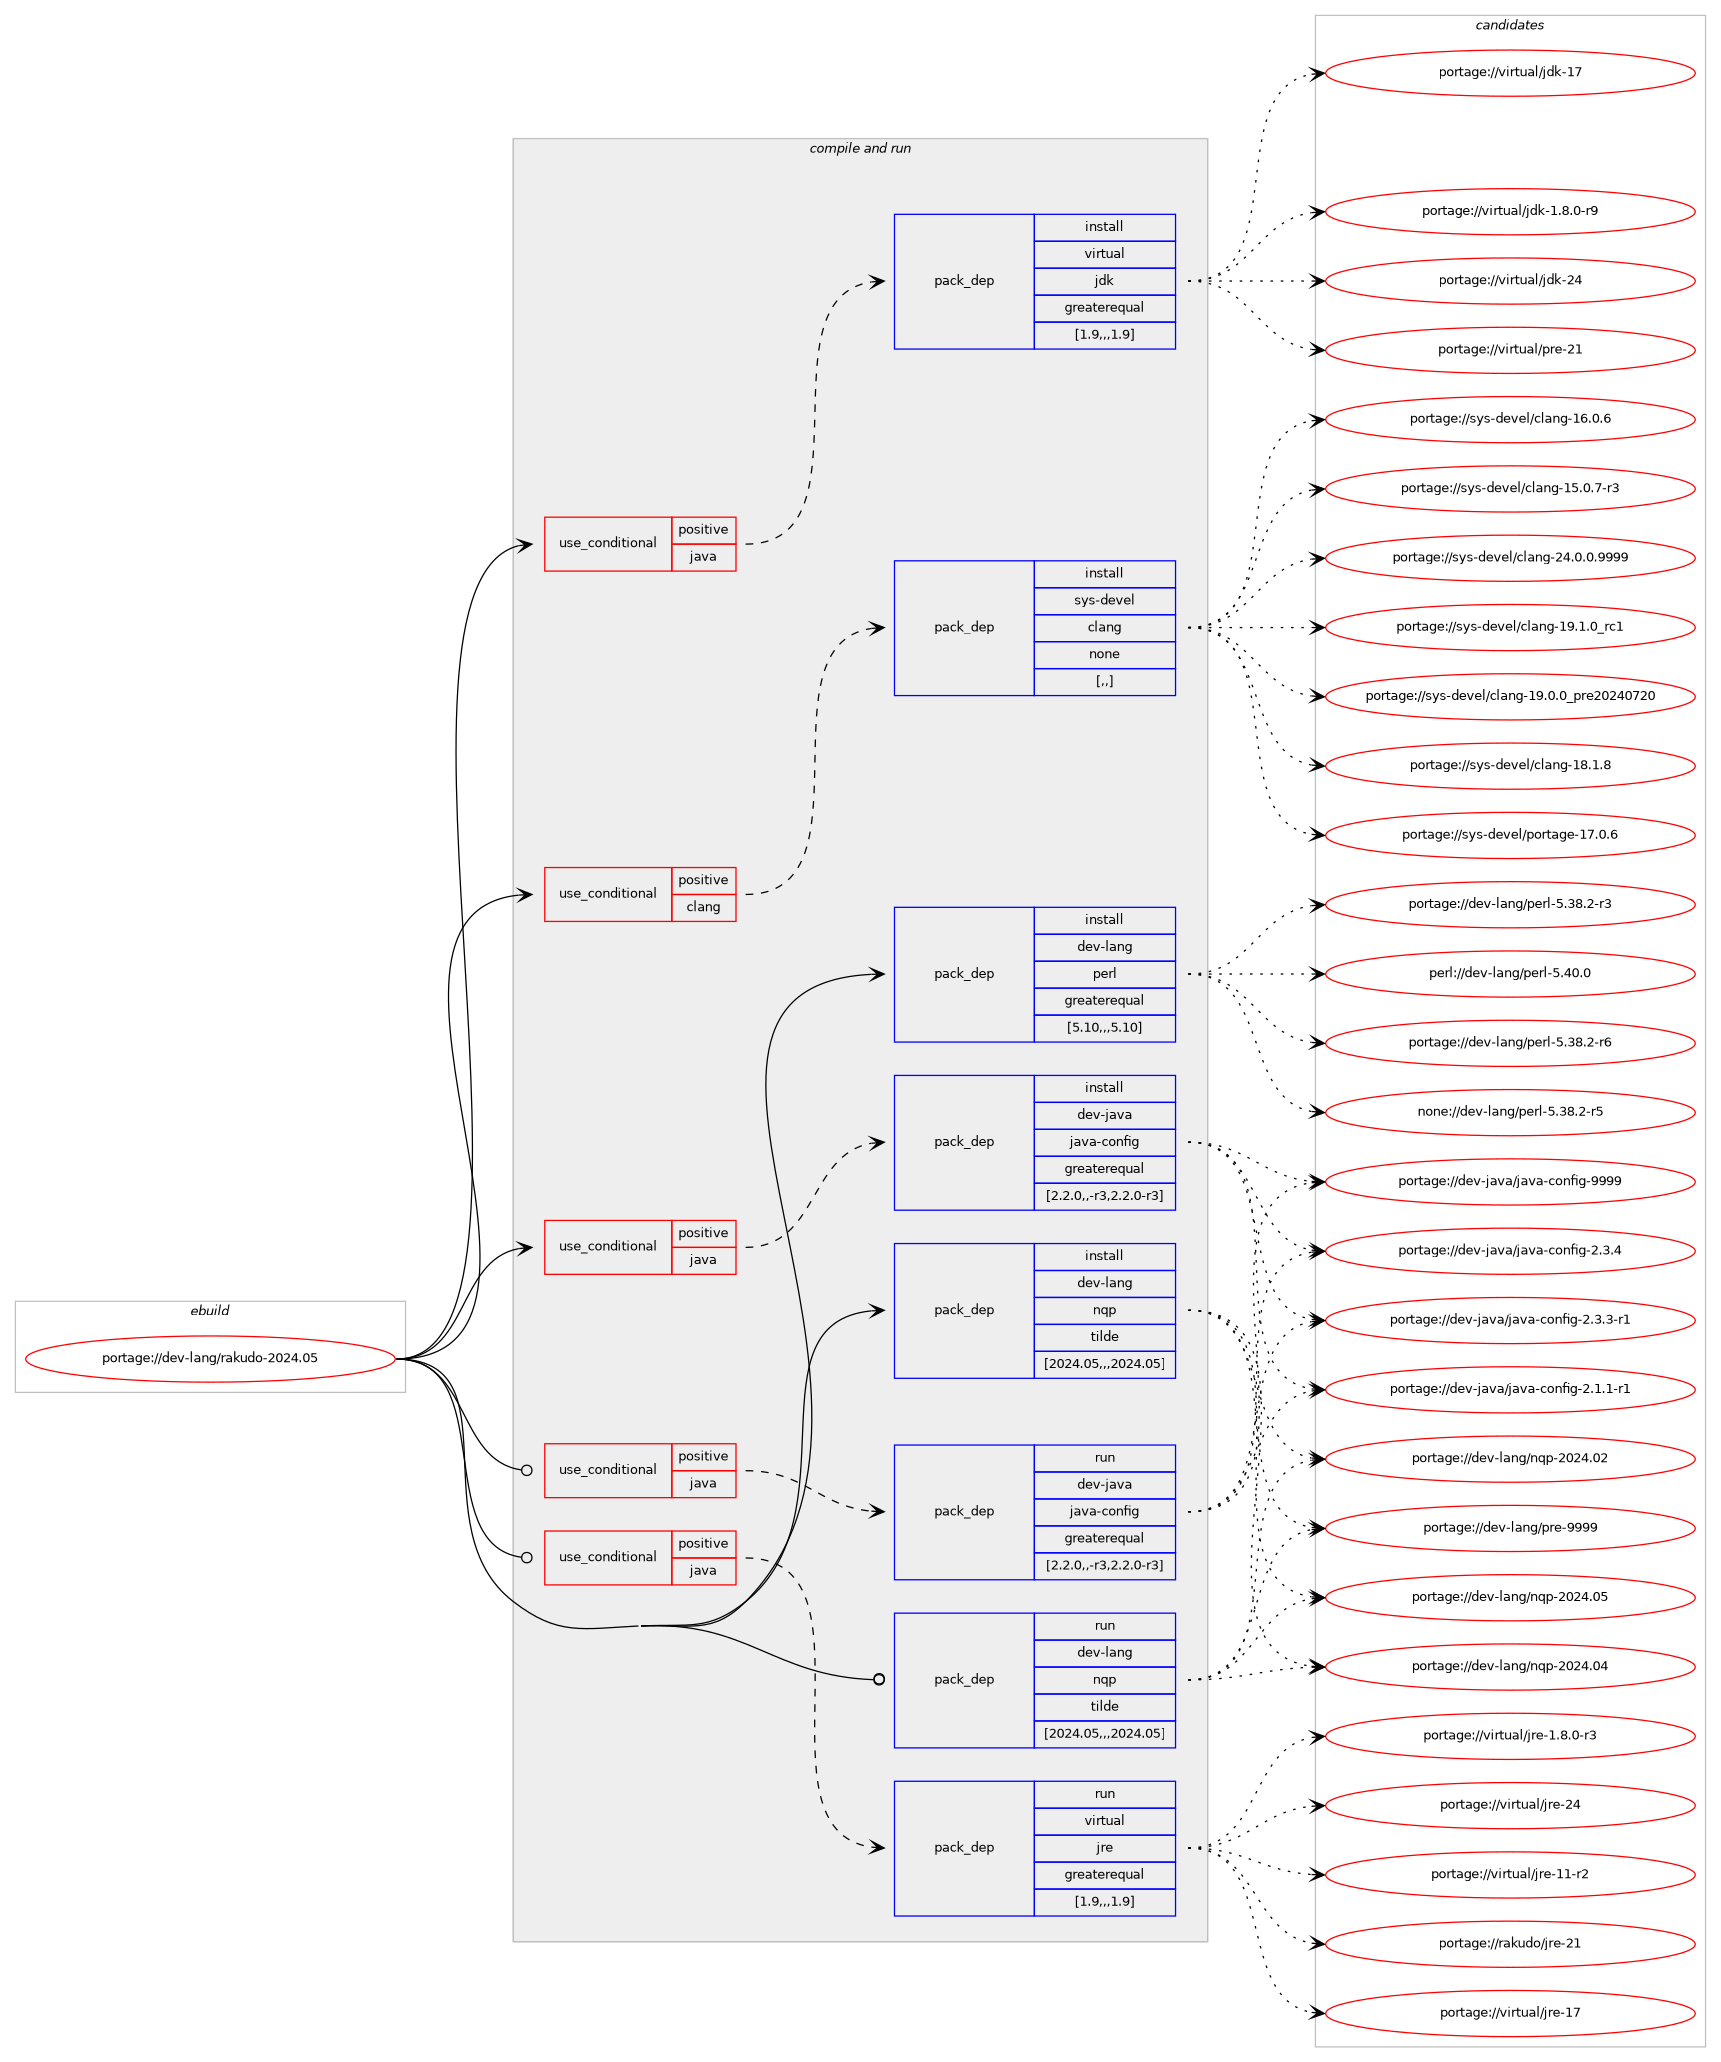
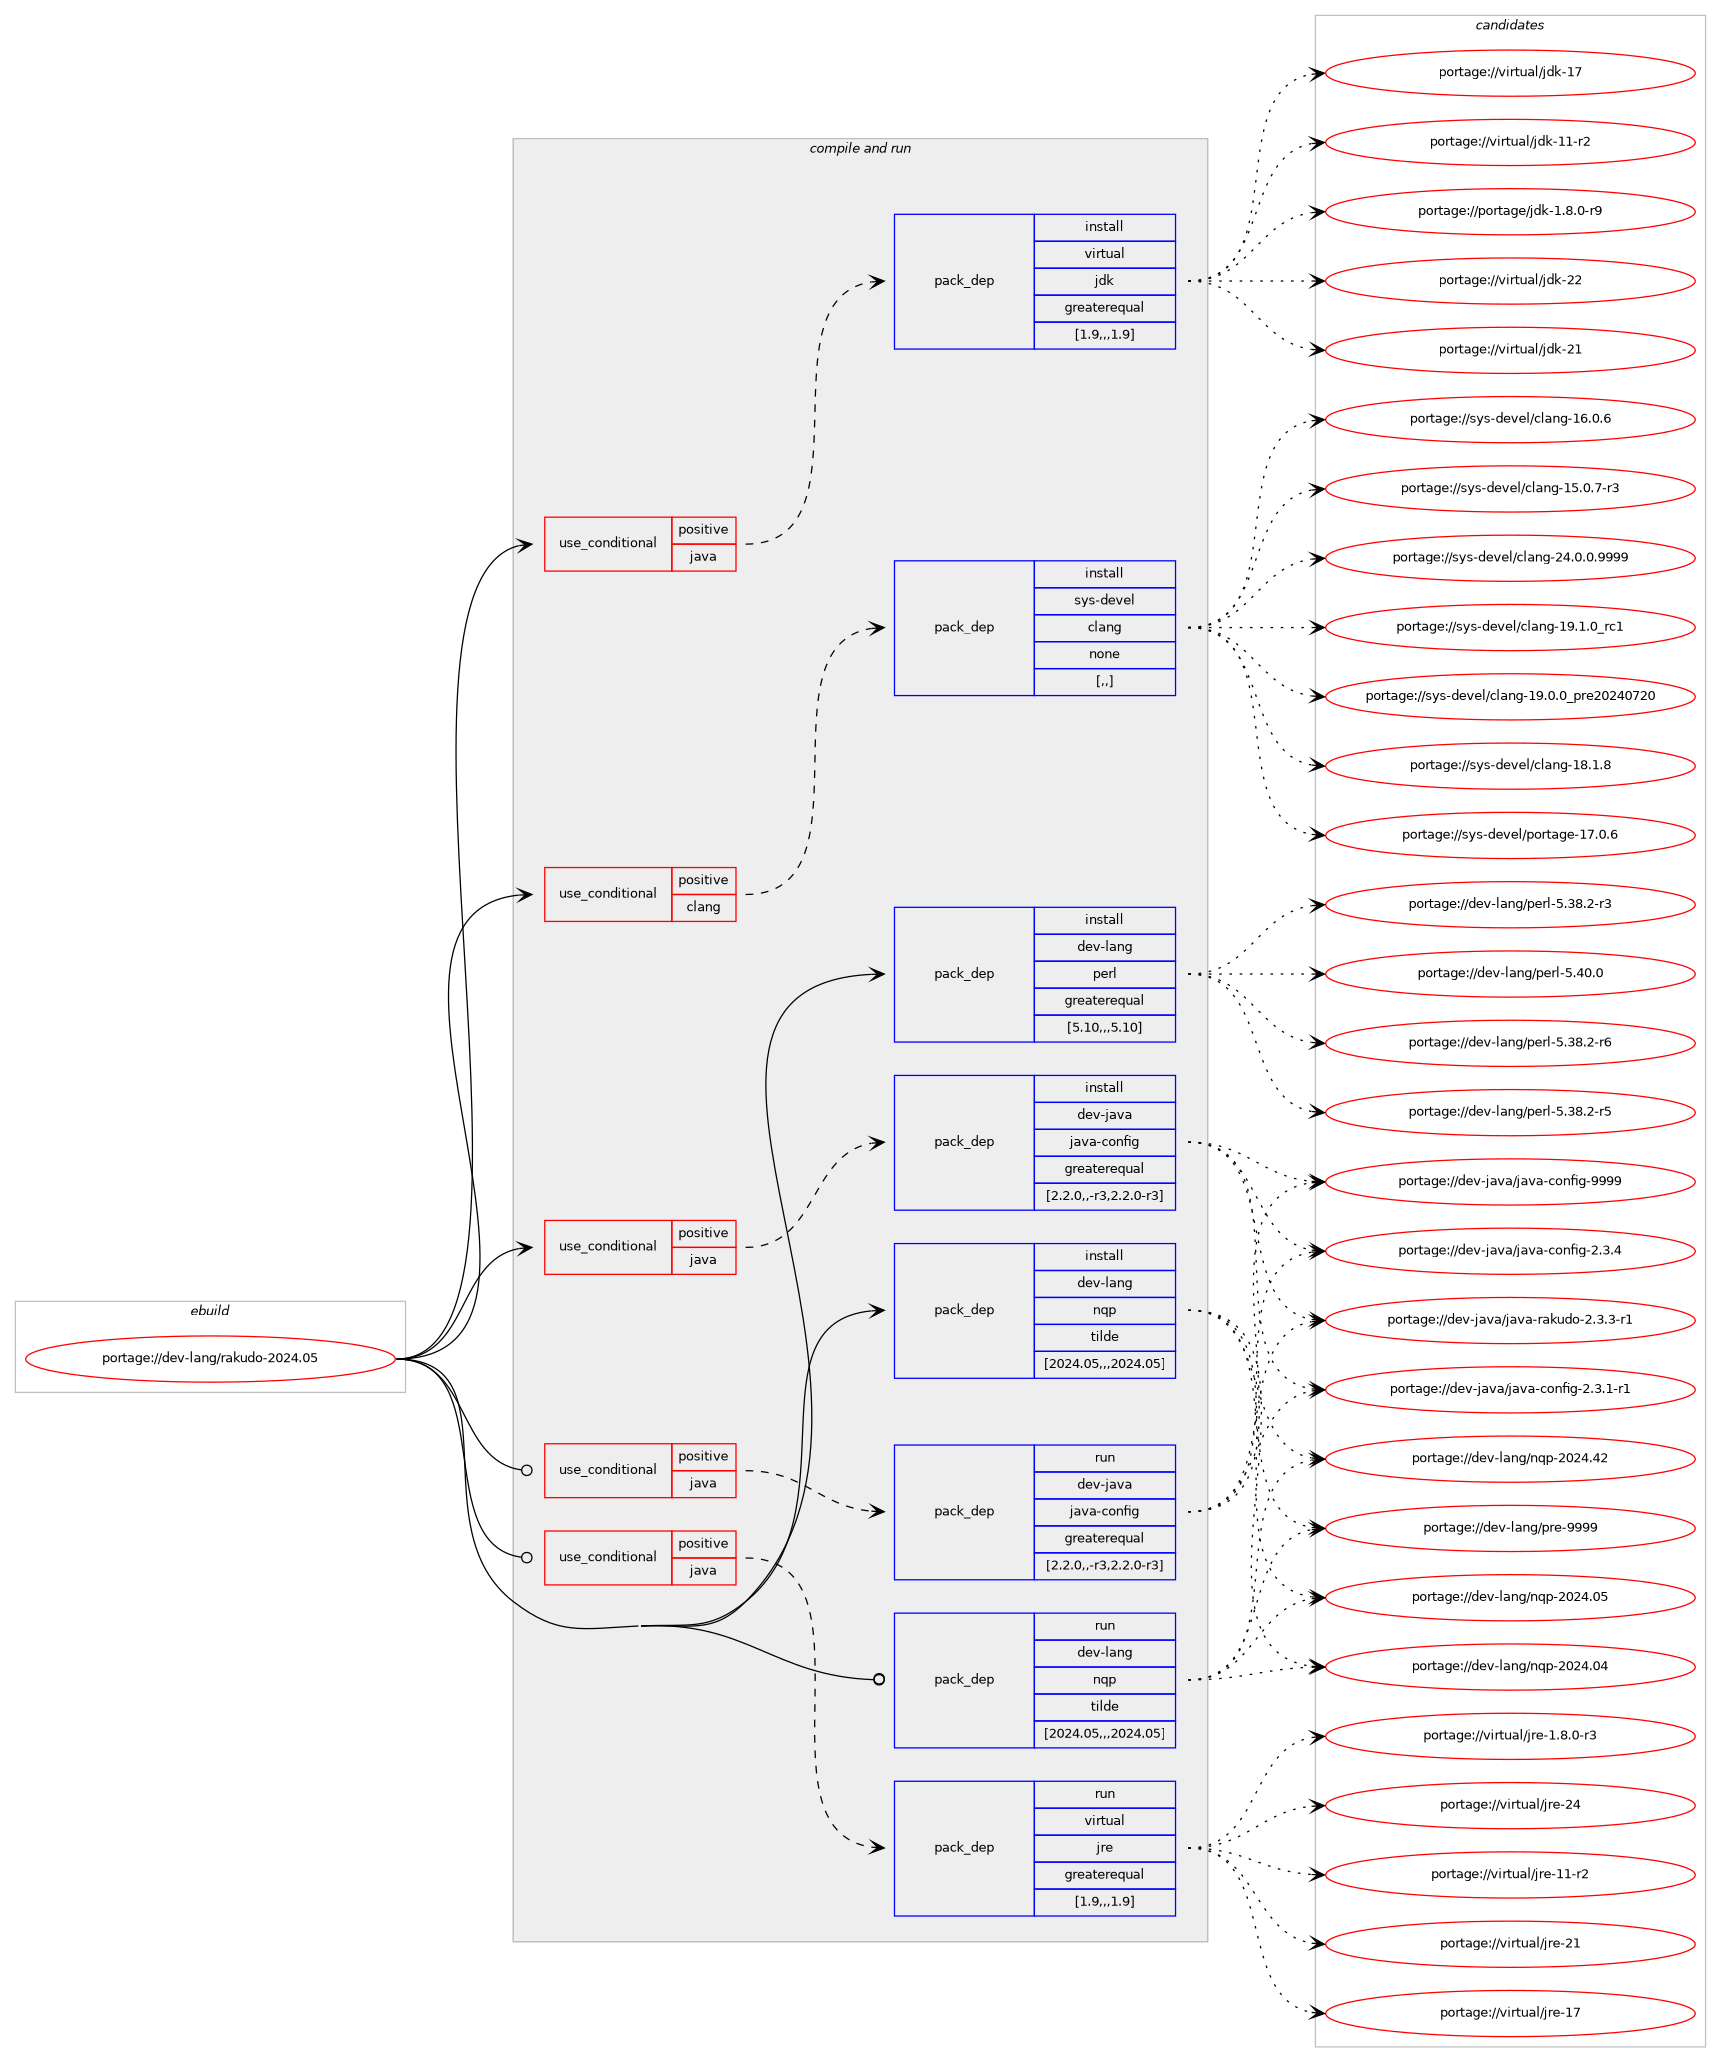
node "portage://virtual/jdk-11-r2": added
node "portage://virtual/jdk-1.8.0-r9": label "portage://virtual/jdk-1.8.0-r9" -> "portage://portage/jdk-1.8.0-r9"
node "portage://virtual/jdk-24": label "portage://virtual/jdk-24" -> "portage://virtual/jdk-22"
node "portage://virtual/pre-21": label "portage://virtual/pre-21" -> "portage://virtual/jdk-21"
node "perl://dev-lang/perl-5.40.0": label "perl://dev-lang/perl-5.40.0" -> "portage://dev-lang/perl-5.40.0"
node "none://dev-lang/perl-5.38.2-r5": label "none://dev-lang/perl-5.38.2-r5" -> "portage://dev-lang/perl-5.38.2-r5"
node "portage://dev-java/java-config-2.3.3-r1": label "portage://dev-java/java-config-2.3.3-r1" -> "portage://dev-java/java-rakudo-2.3.3-r1"
node "portage://dev-java/java-config-2.1.1-r1": label "portage://dev-java/java-config-2.1.1-r1" -> "portage://dev-java/java-config-2.3.1-r1"
node "portage://dev-lang/nqp-2024.02": label "portage://dev-lang/nqp-2024.02" -> "portage://dev-lang/nqp-2024.42"
node "portage://rakudo/jre-21": label "portage://rakudo/jre-21" -> "portage://virtual/jre-21"
